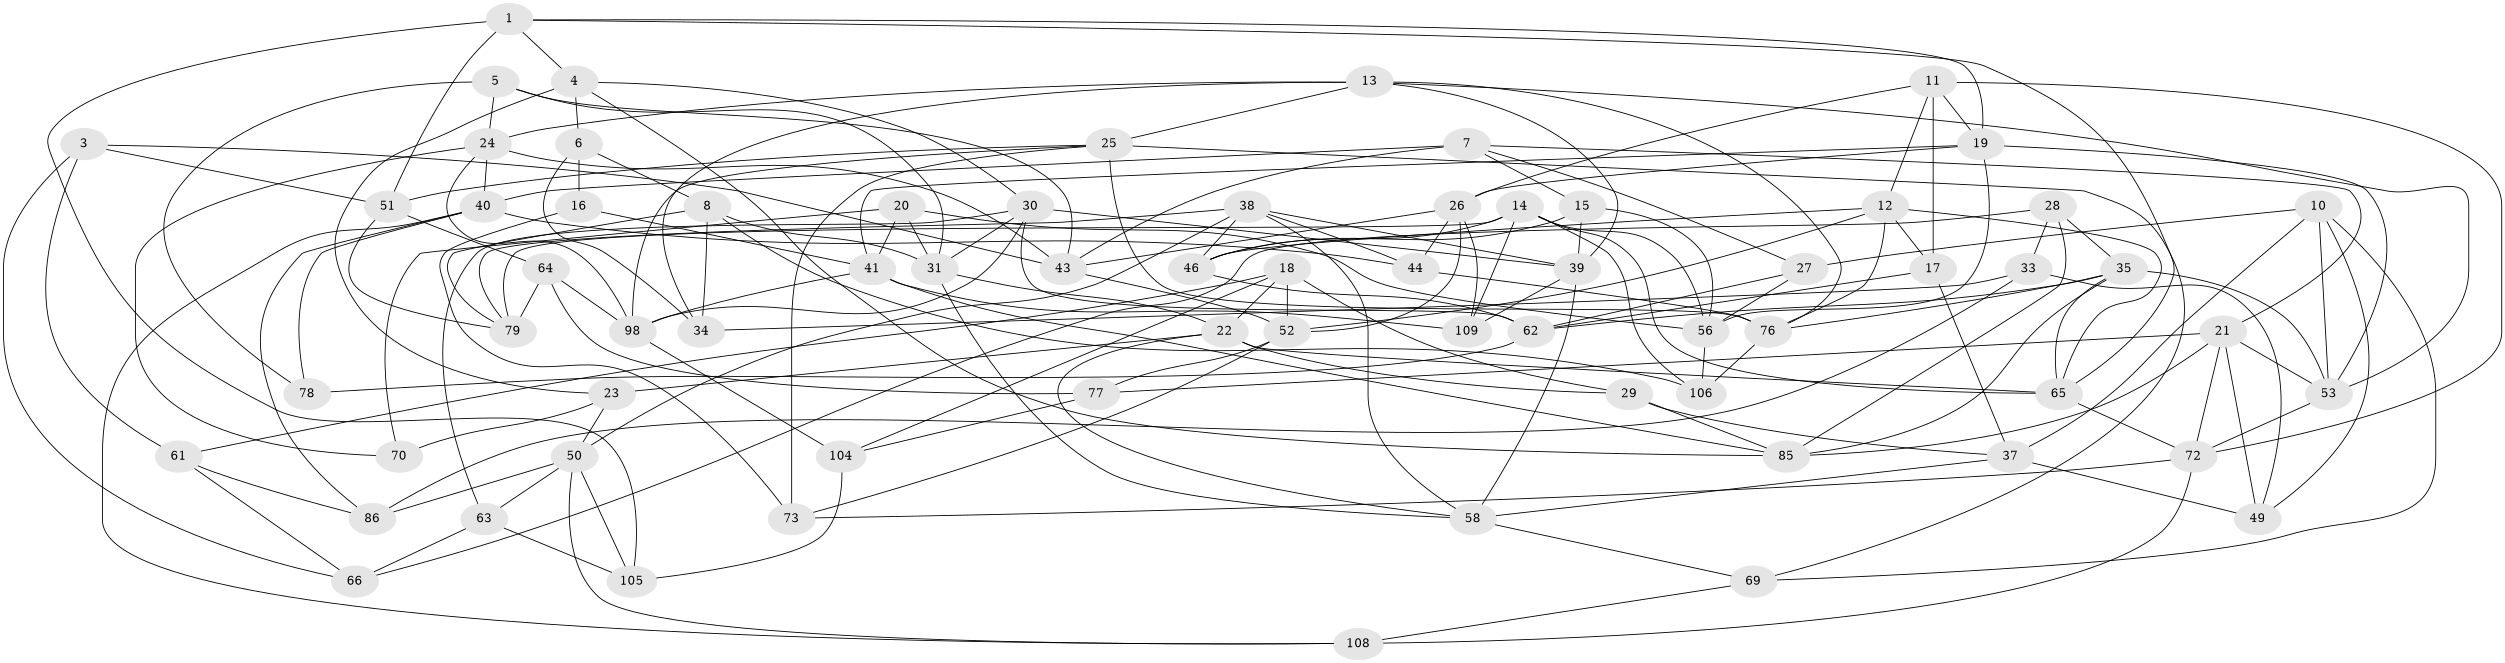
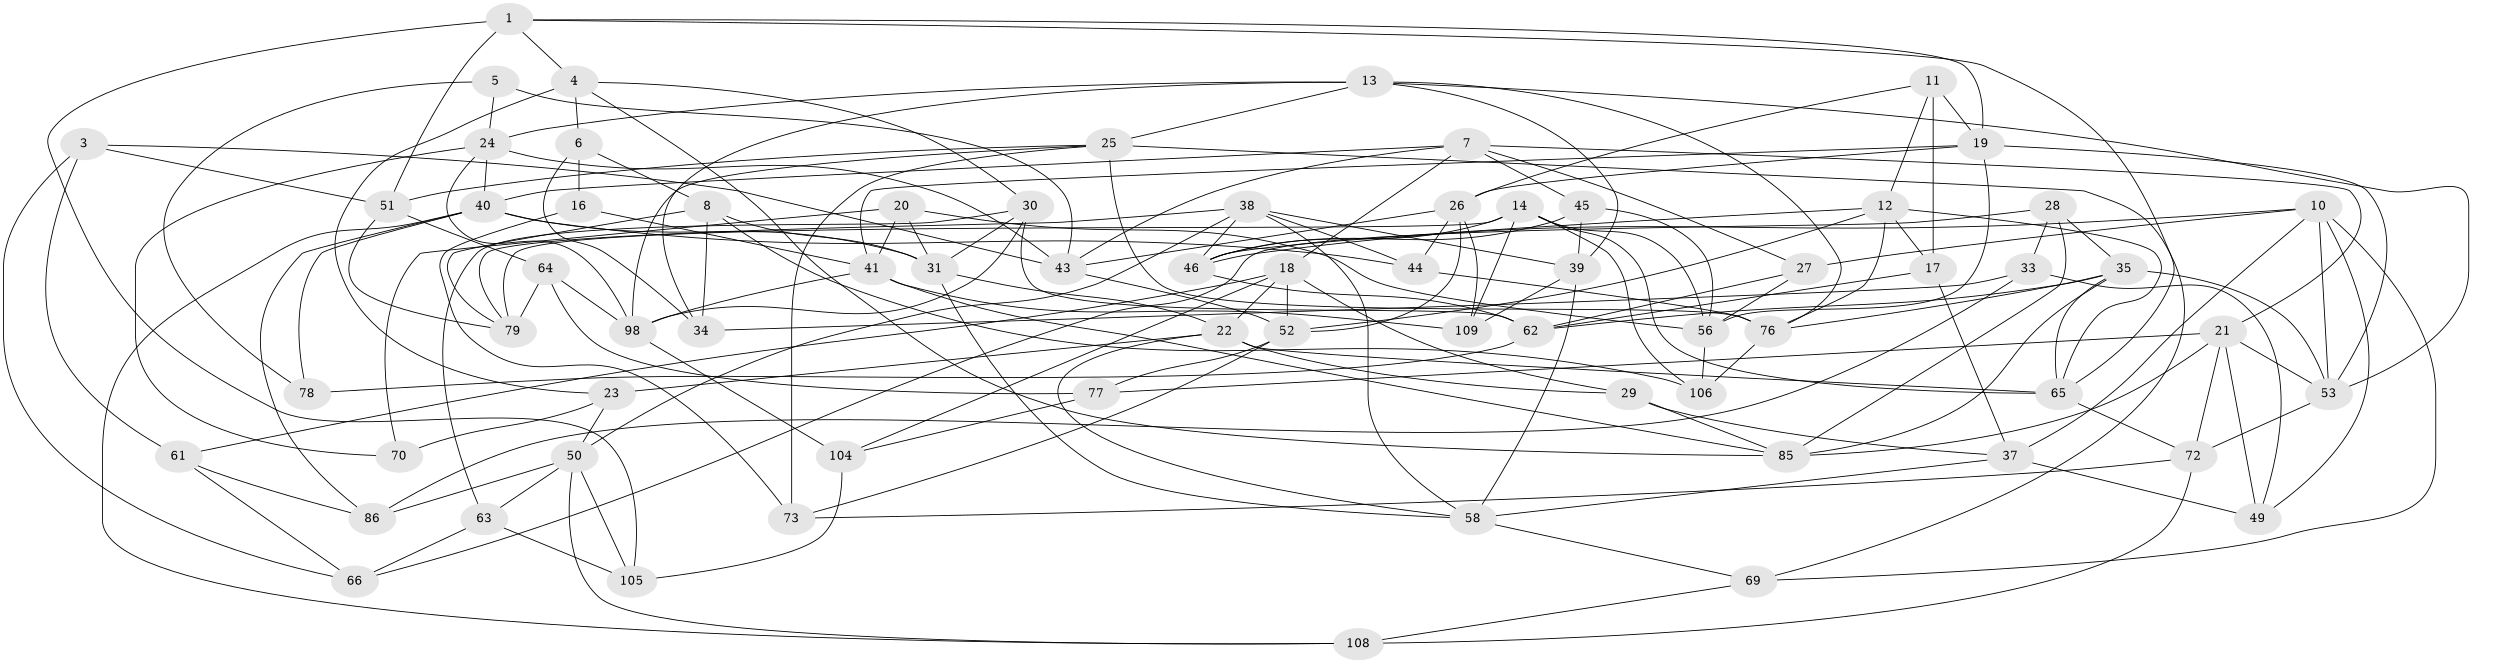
edge "5" -- "31": now "40" -- "31"
edge "11" -- "72": removed
edge "7" -- "18": added
node "15": label "15" -> "45"
edge "10" -- "46": added
edge "30" -- "39": removed
